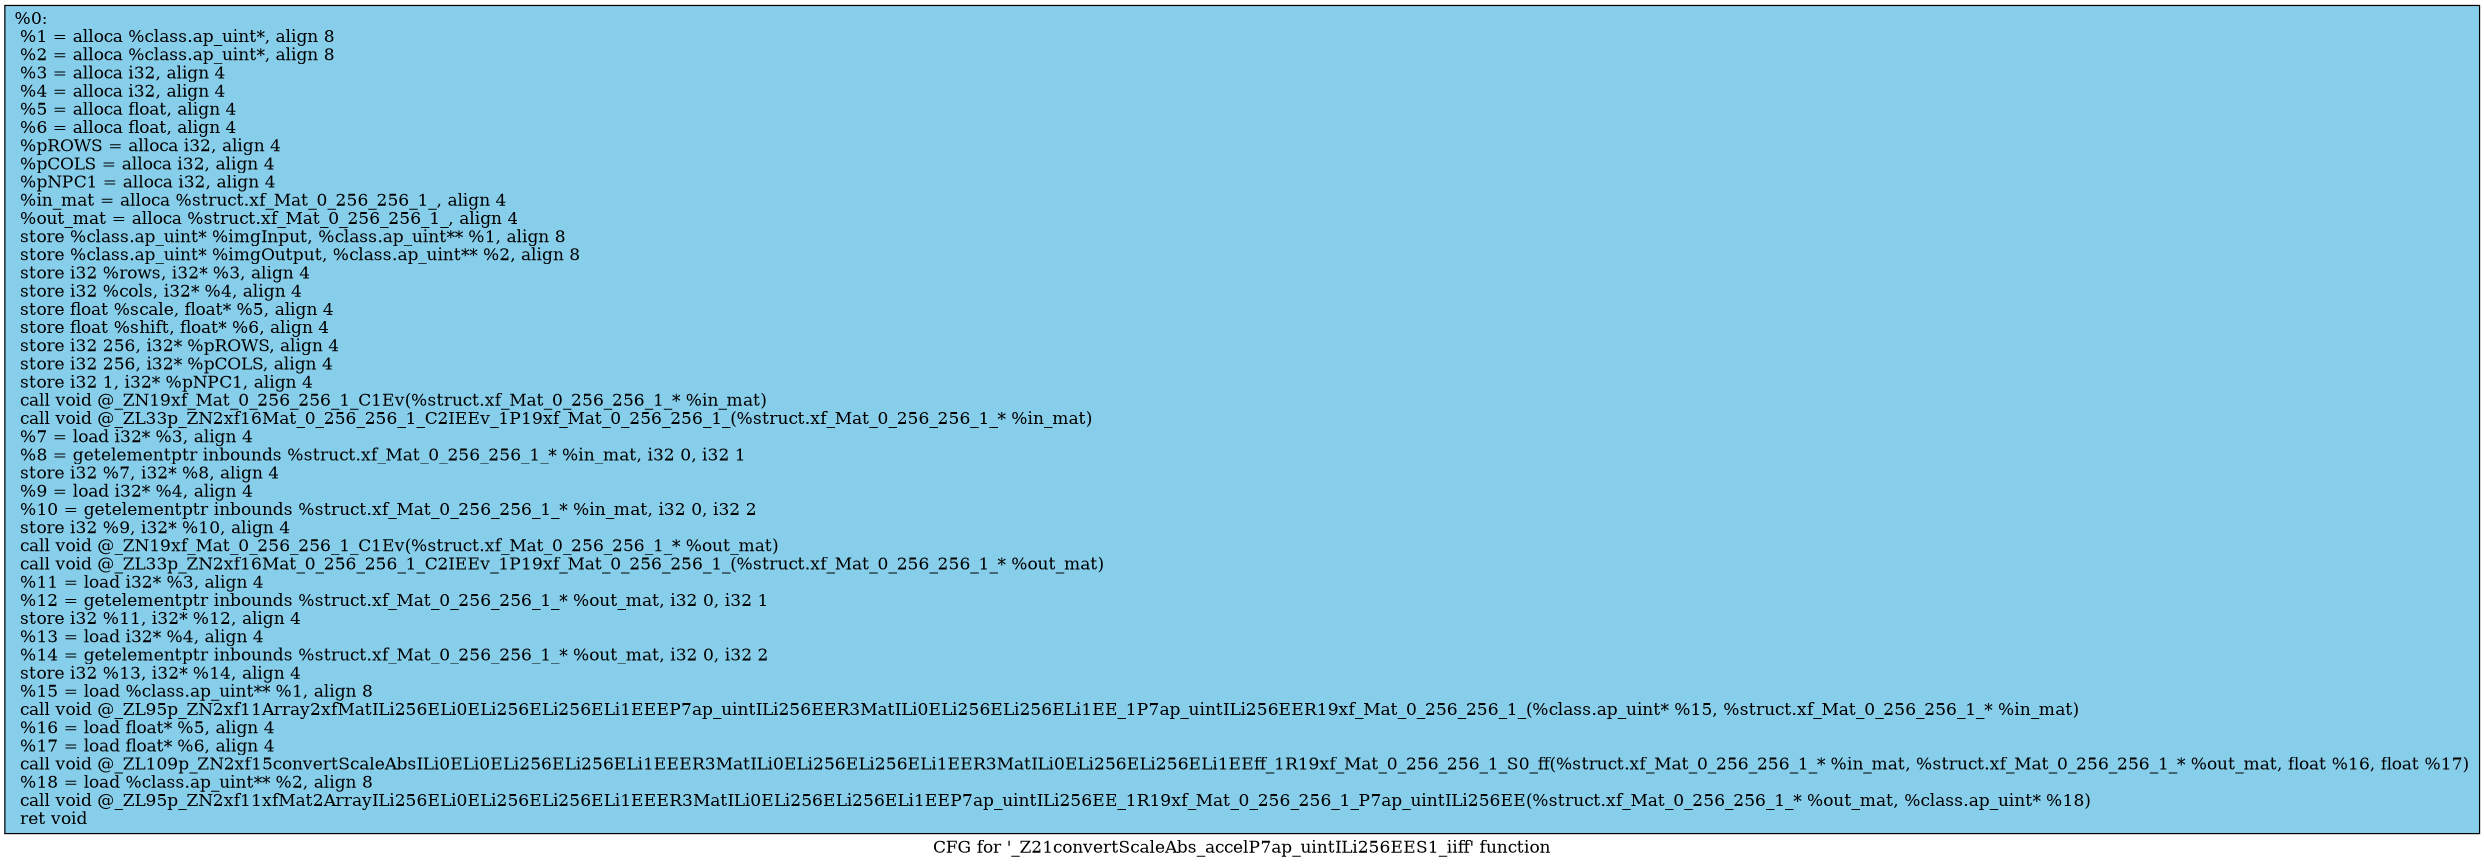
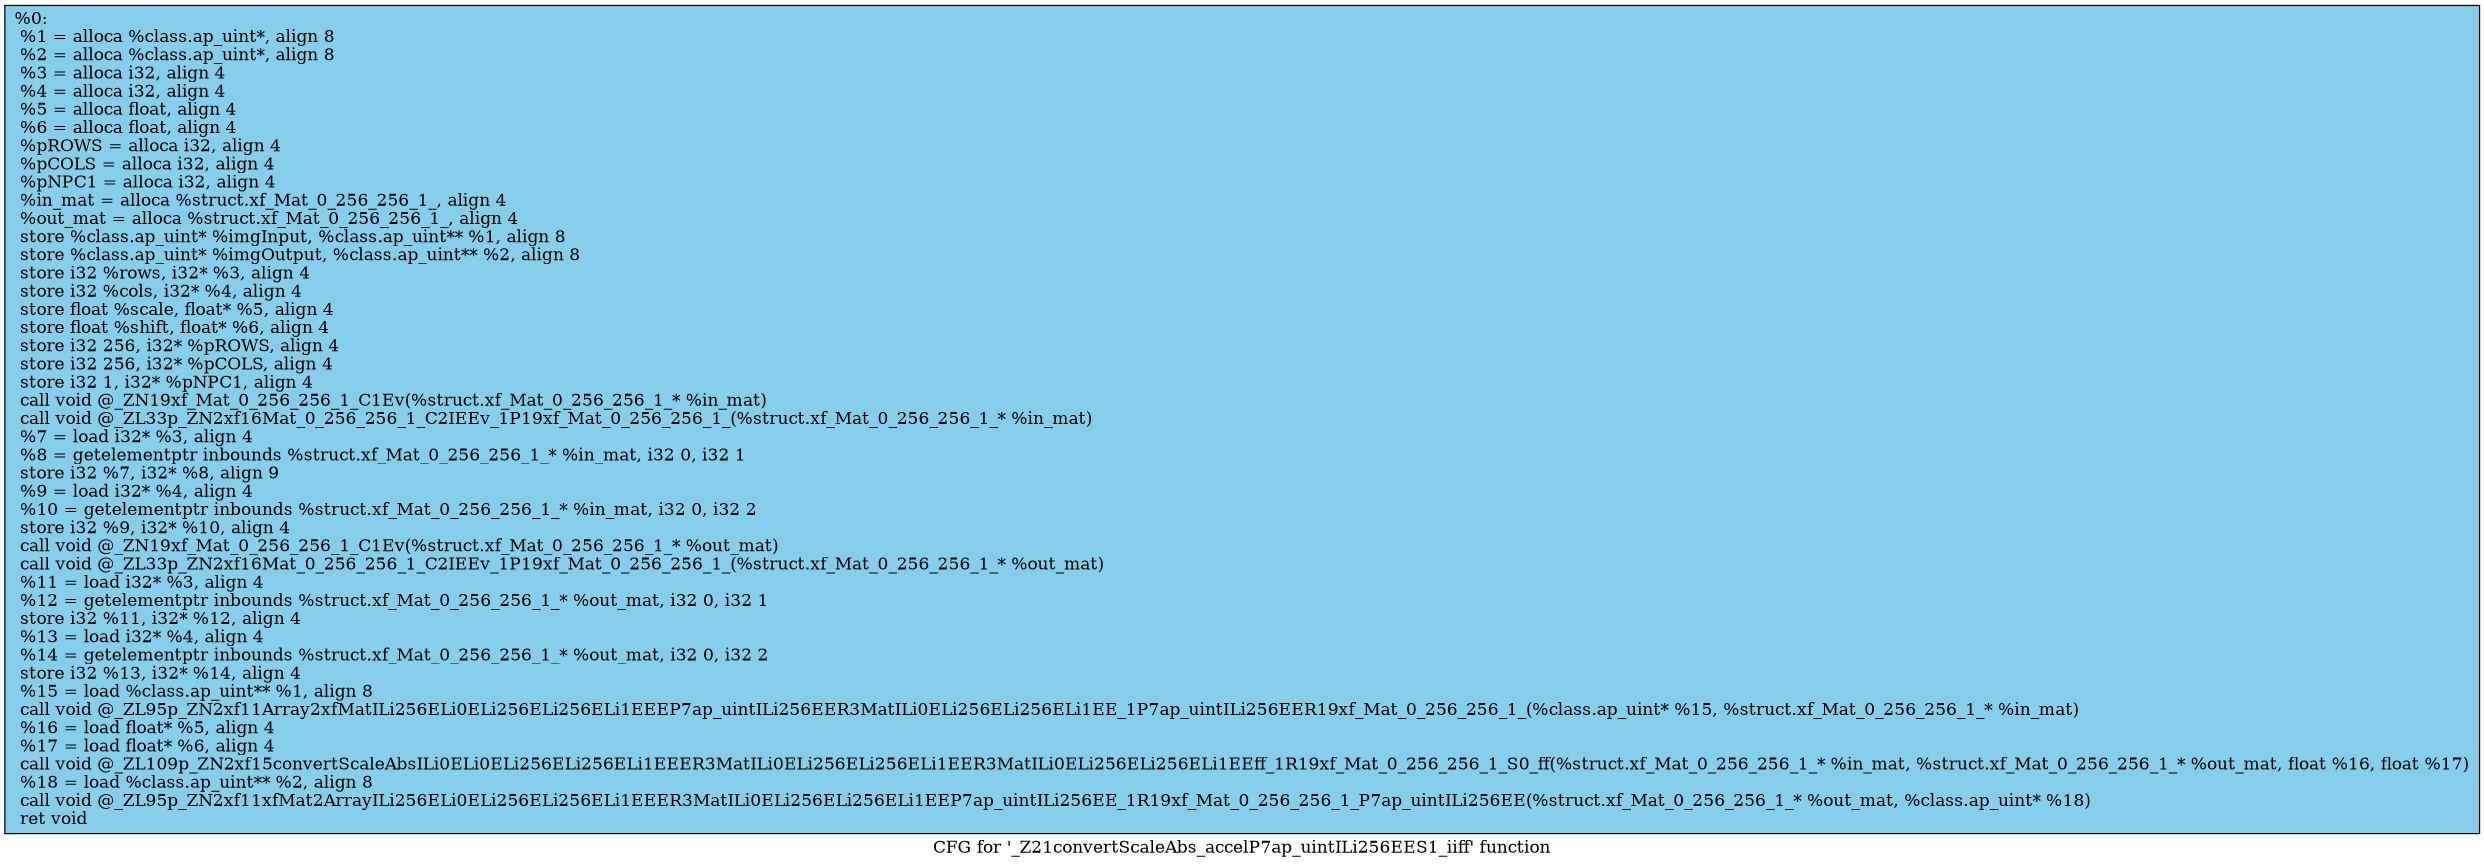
node "%0:": text "store i32 %7, i32* %8, align 4" -> "store i32 %7, i32* %8, align 9"
